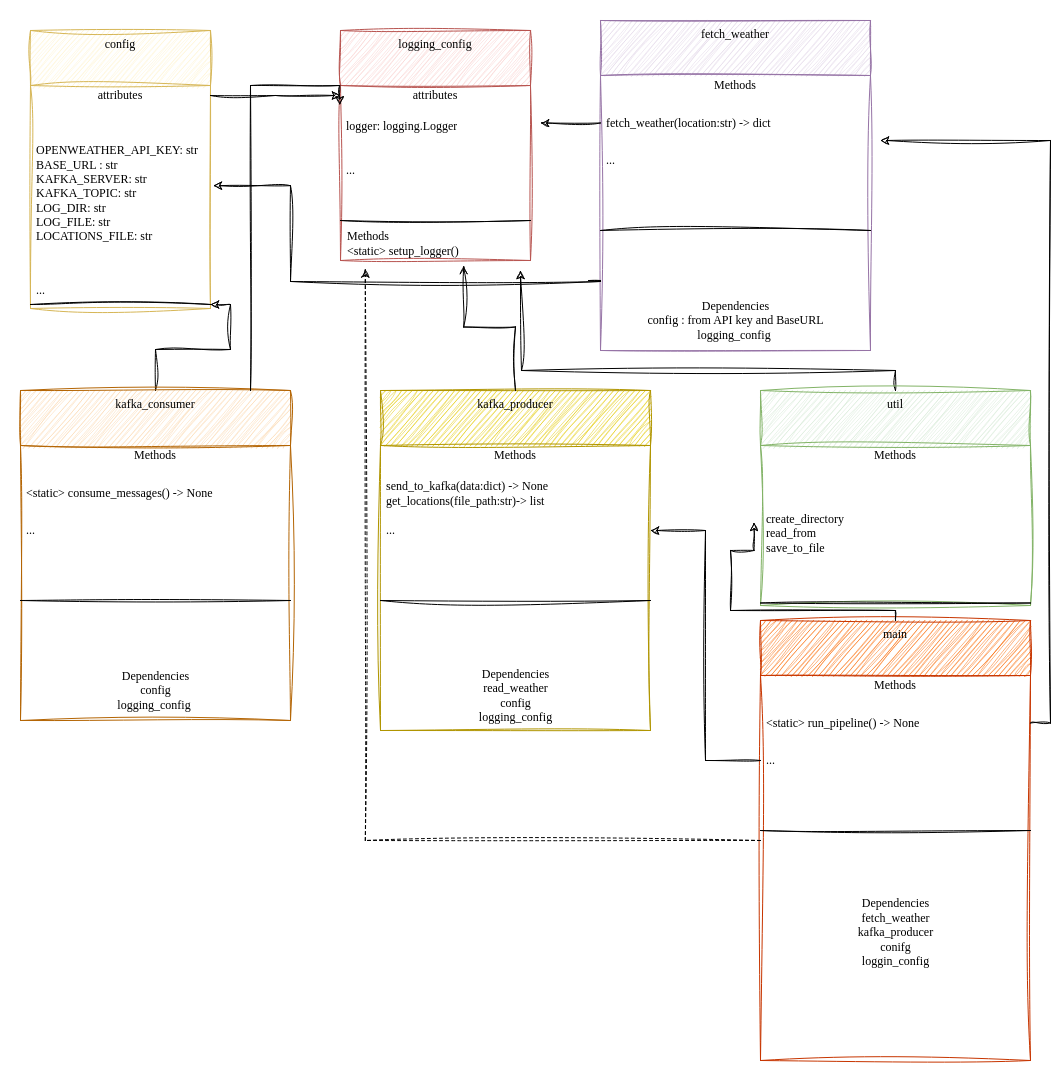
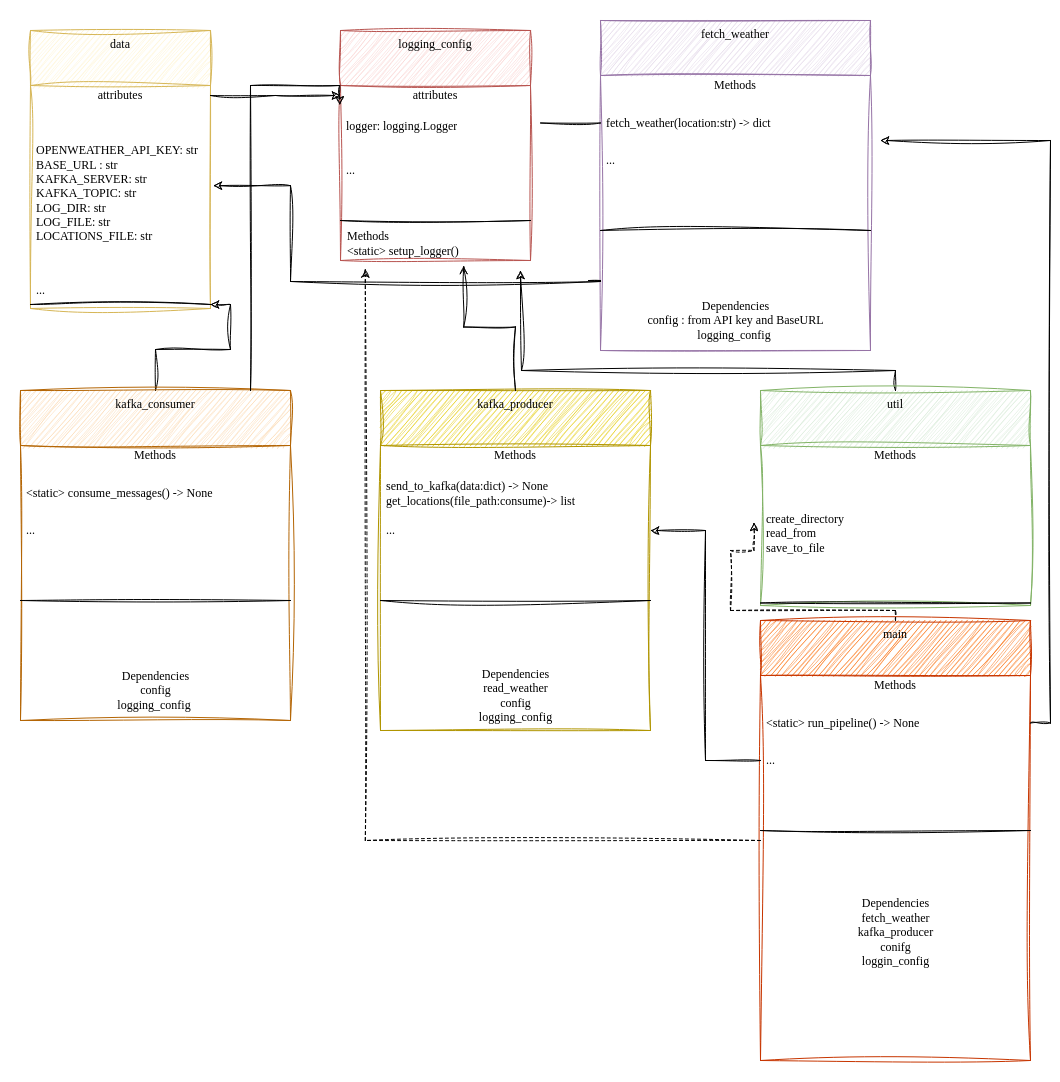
node "config": label "config" -> "data"
edge "fetch_weather(location:str) -> dict" -> "logger: logging.Logger": arrowhead classic -> none
node "send_to_kafka(data:dict) -> None get_locations(file_path:str)-> list": label "send_to_kafka(data:dict) -> None get_locations(file_path:str)-> list" -> "send_to_kafka(data:dict) -> None get_locations(file_path:consume)-> list"
edge "main" -> "create_directory read_from save_to_file": style solid -> dashed
